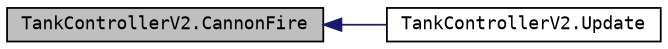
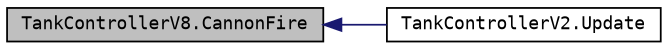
node "TankControllerV2.CannonFire": label "TankControllerV2.CannonFire" -> "TankControllerV8.CannonFire"
